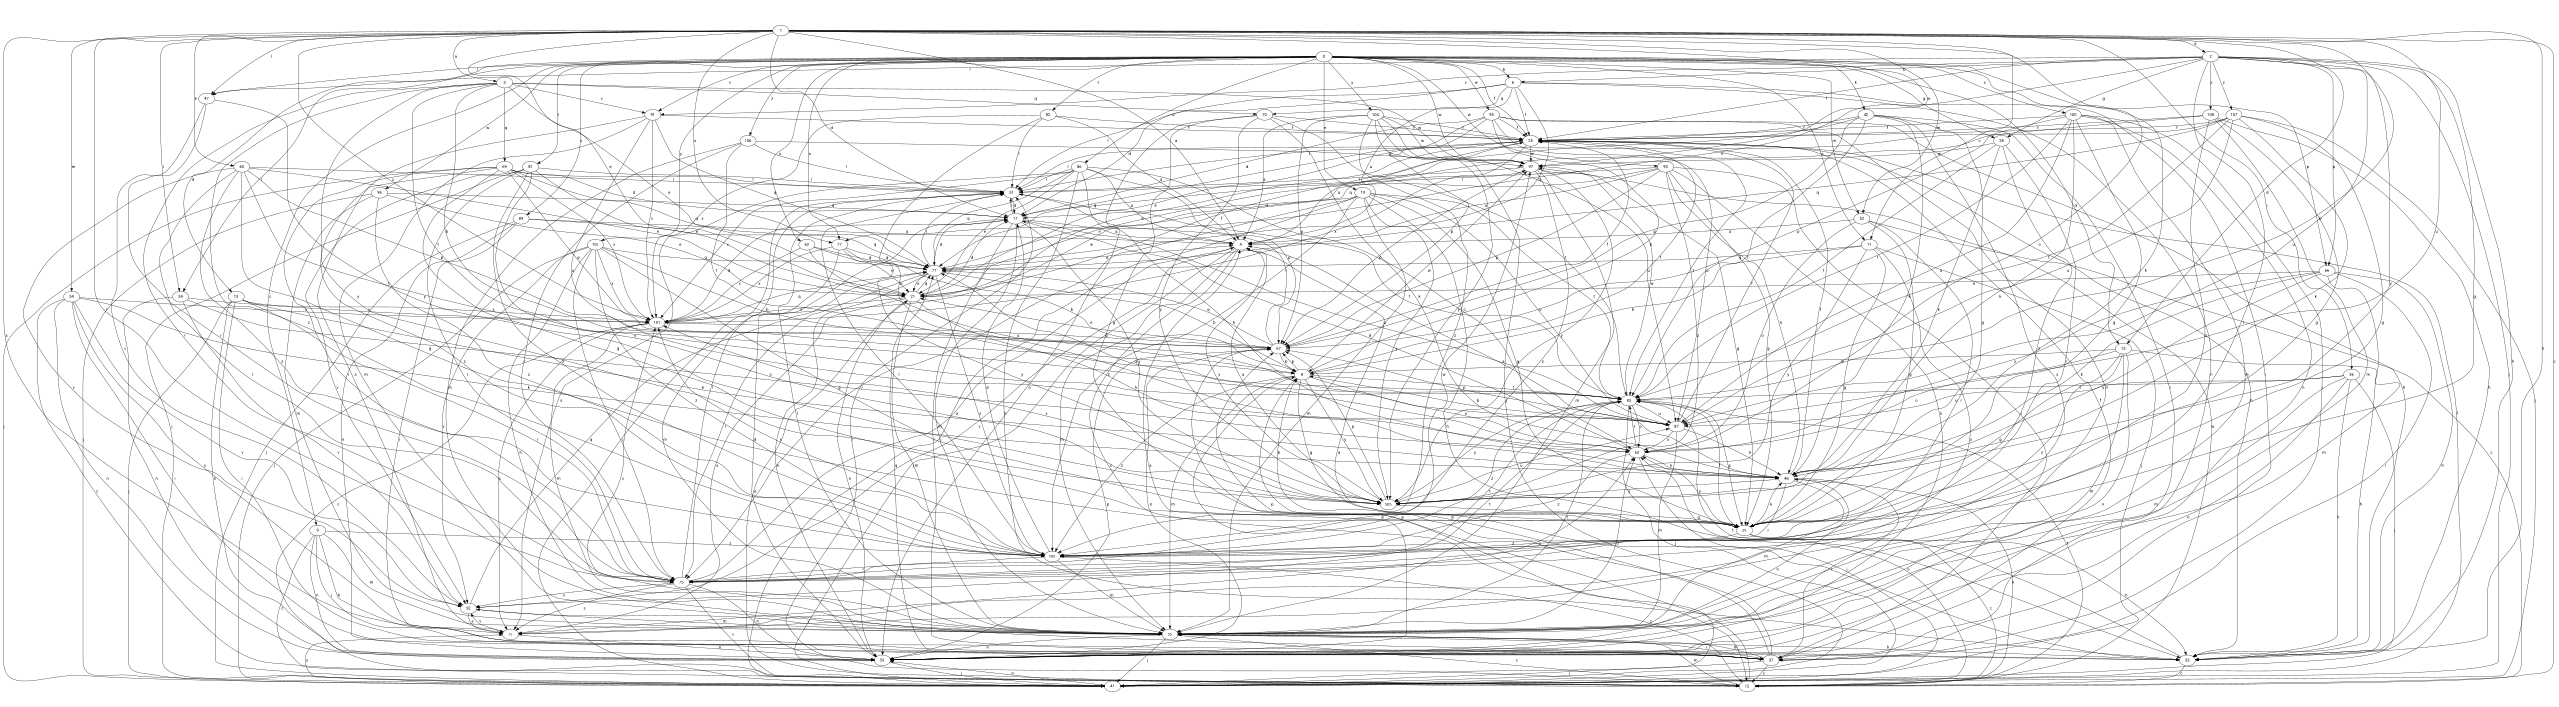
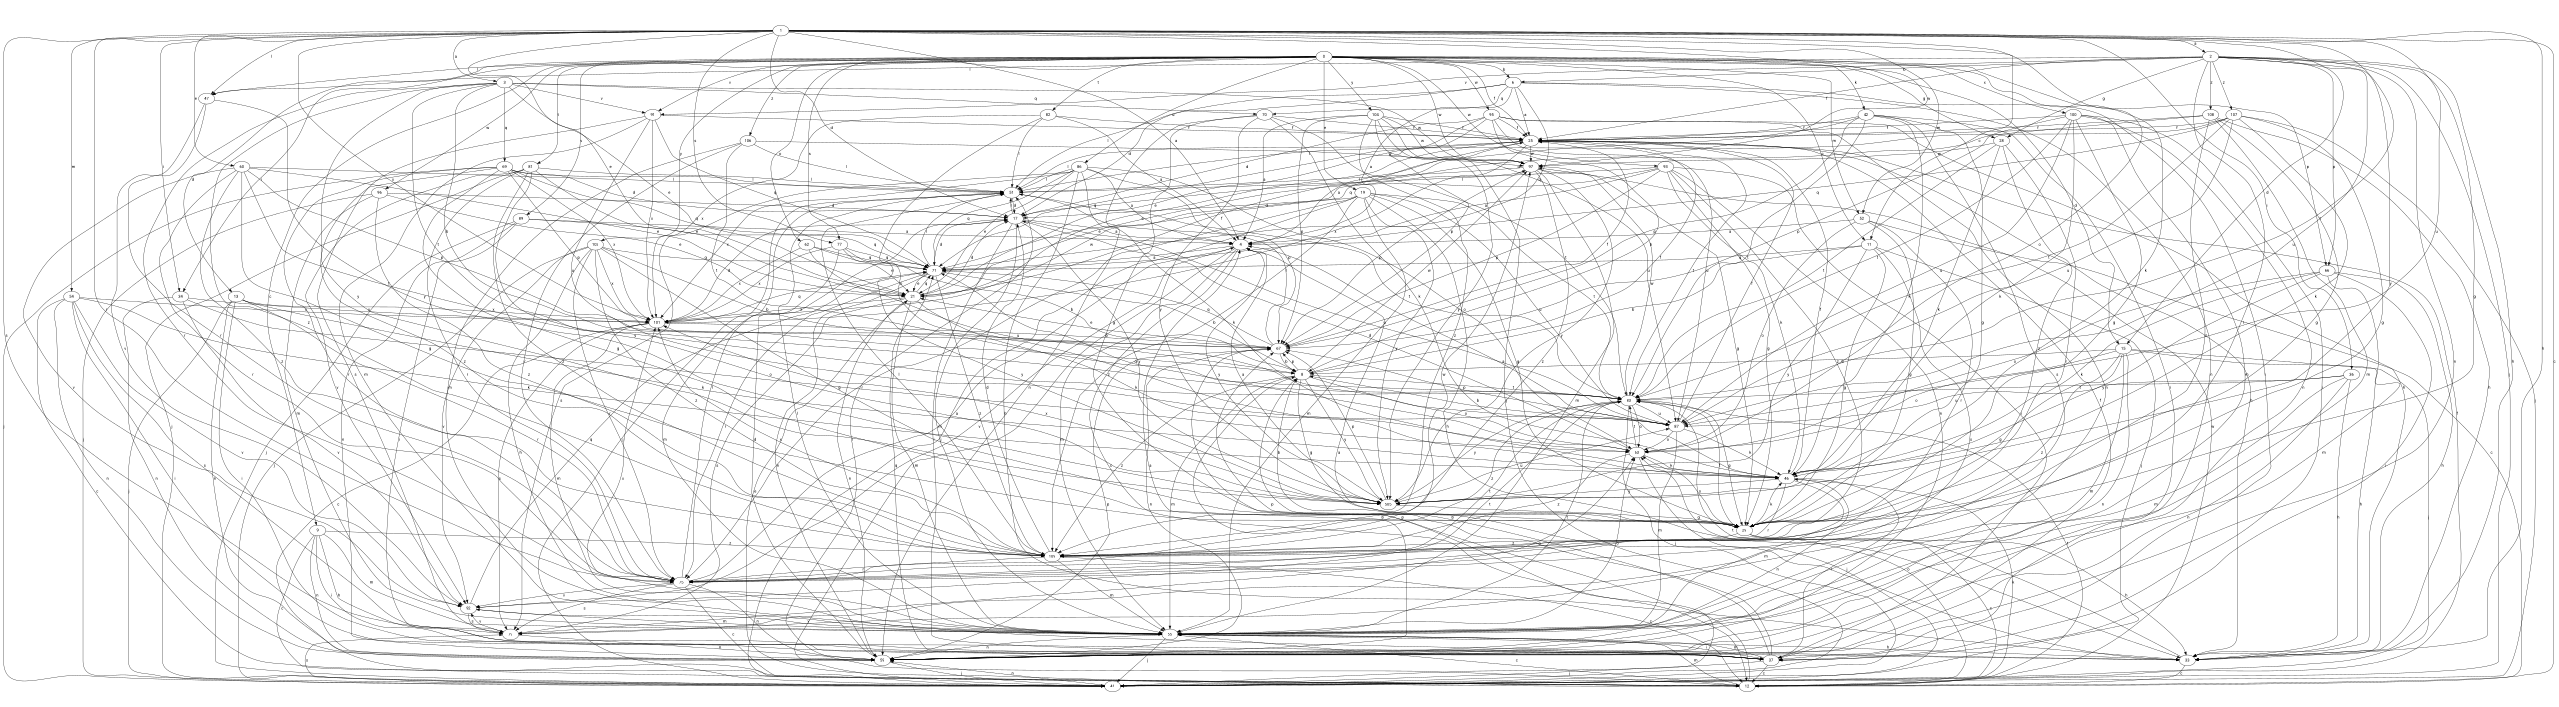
edge "6" -> "25": label "f" -> "a"
edge "2" -> "77": now "2" -> "59"
edge "1" -> "83": label "b" -> "t"
edge "71" -> "4": reversed
edge "66" -> "21": removed, label "e"
edge "93" -> "505": now "93" -> "109"
edge "36" -> "41": now "15" -> "41"
